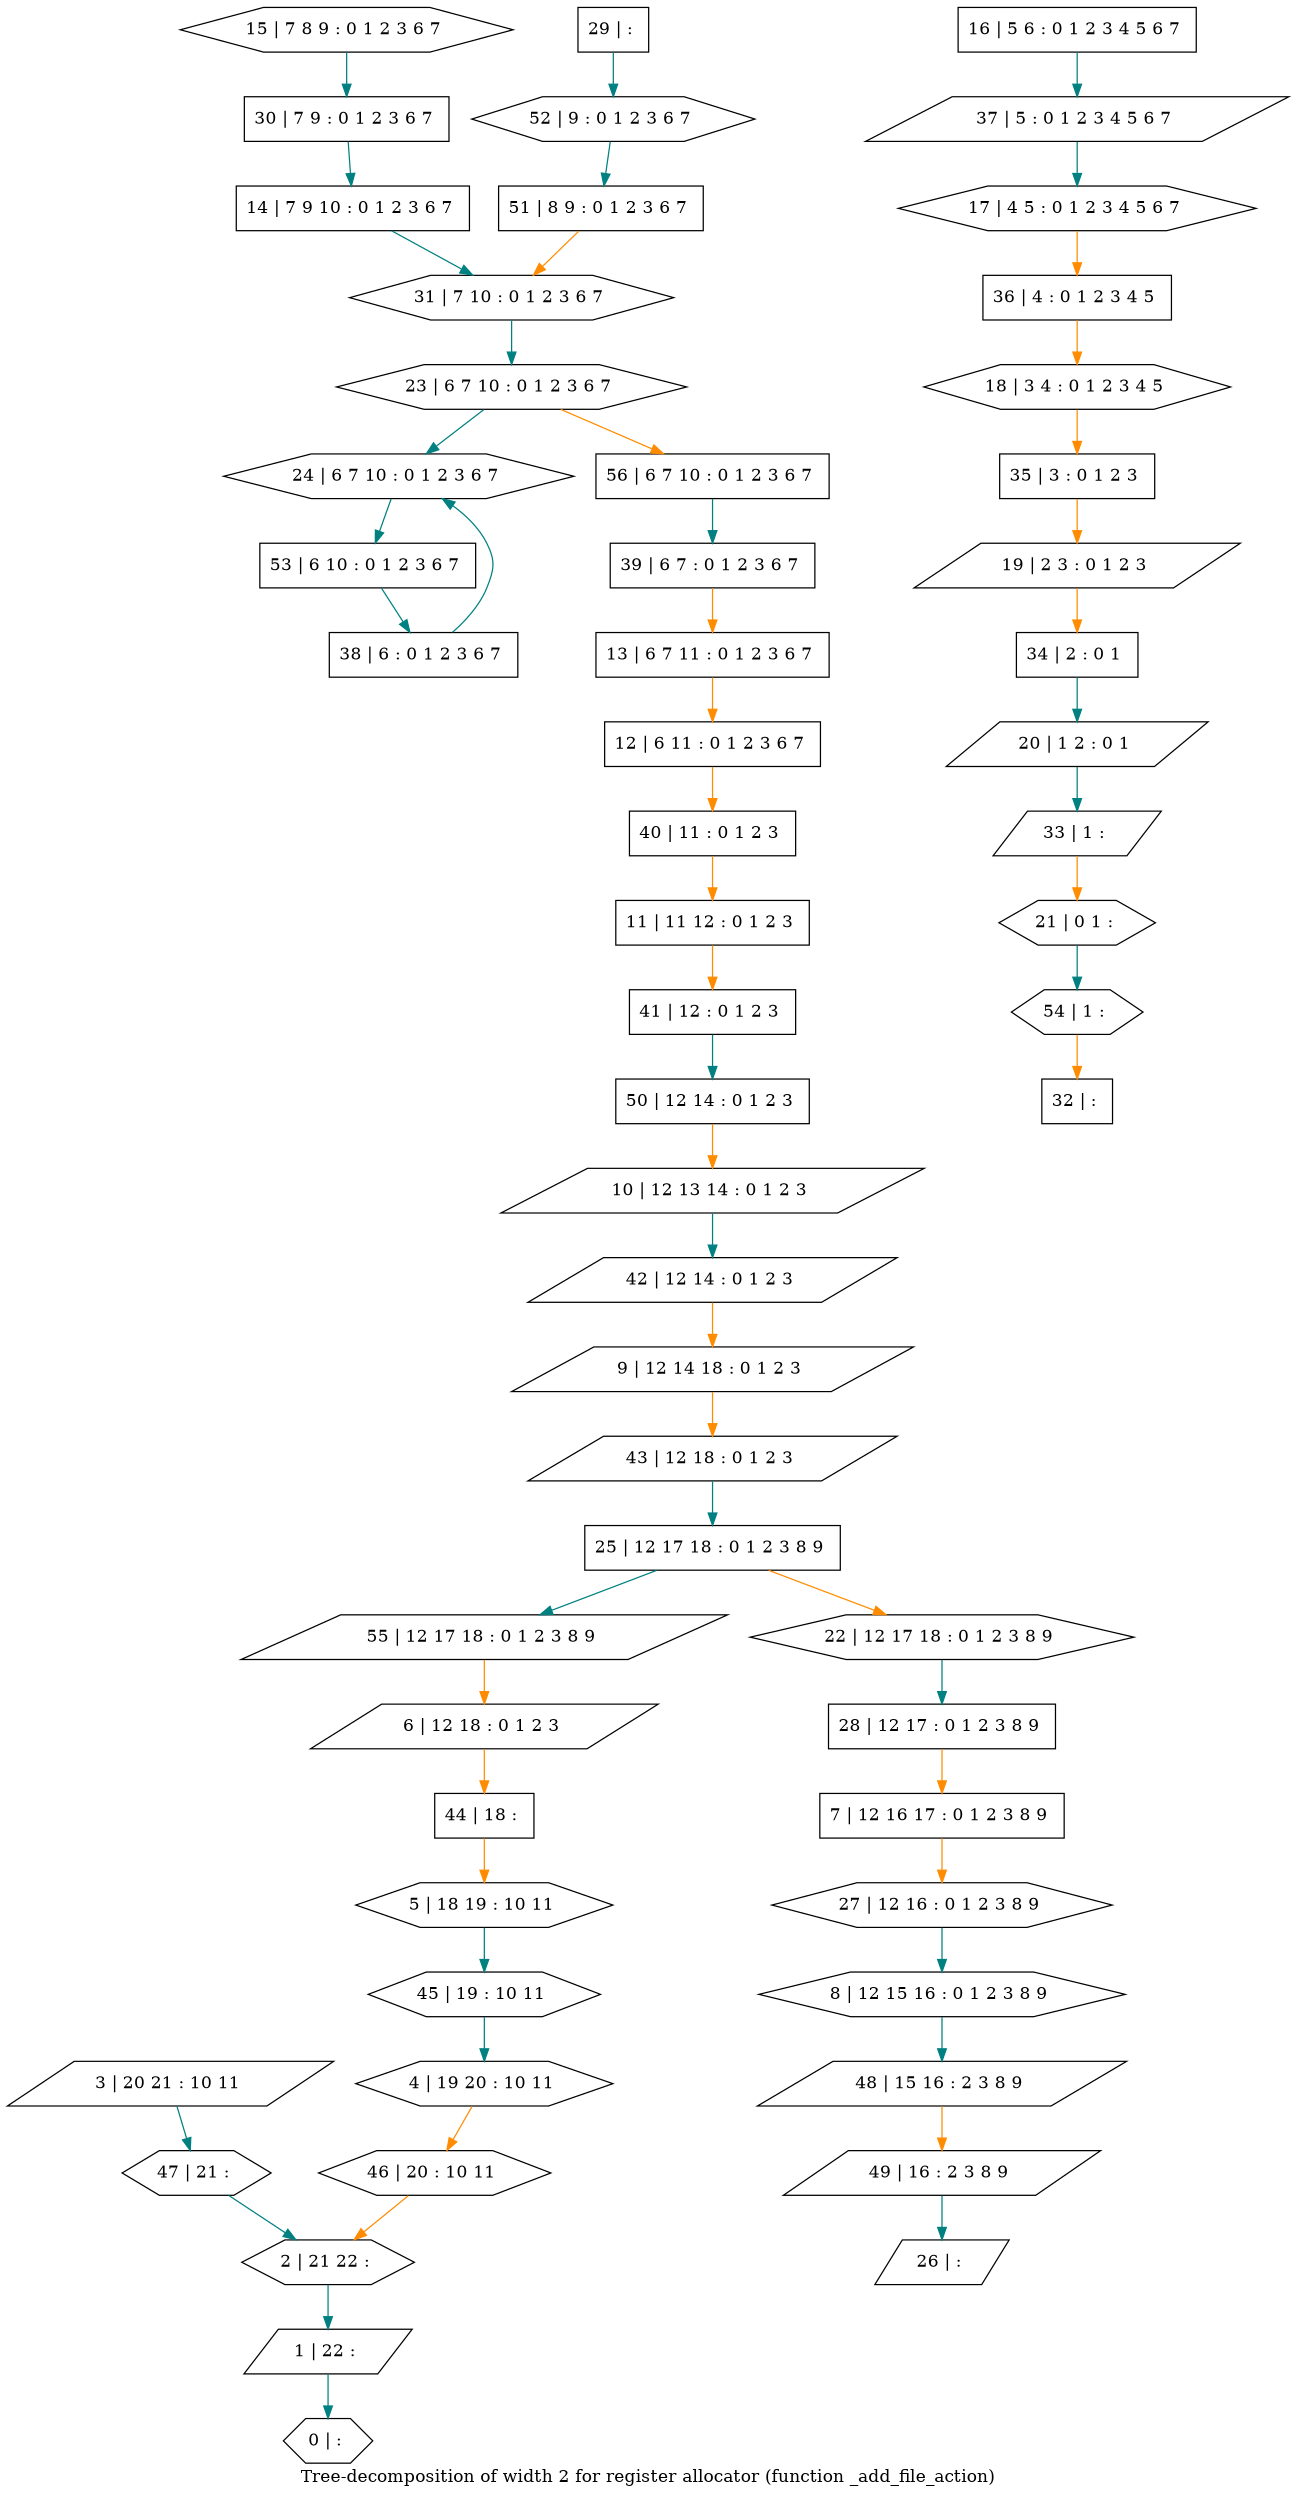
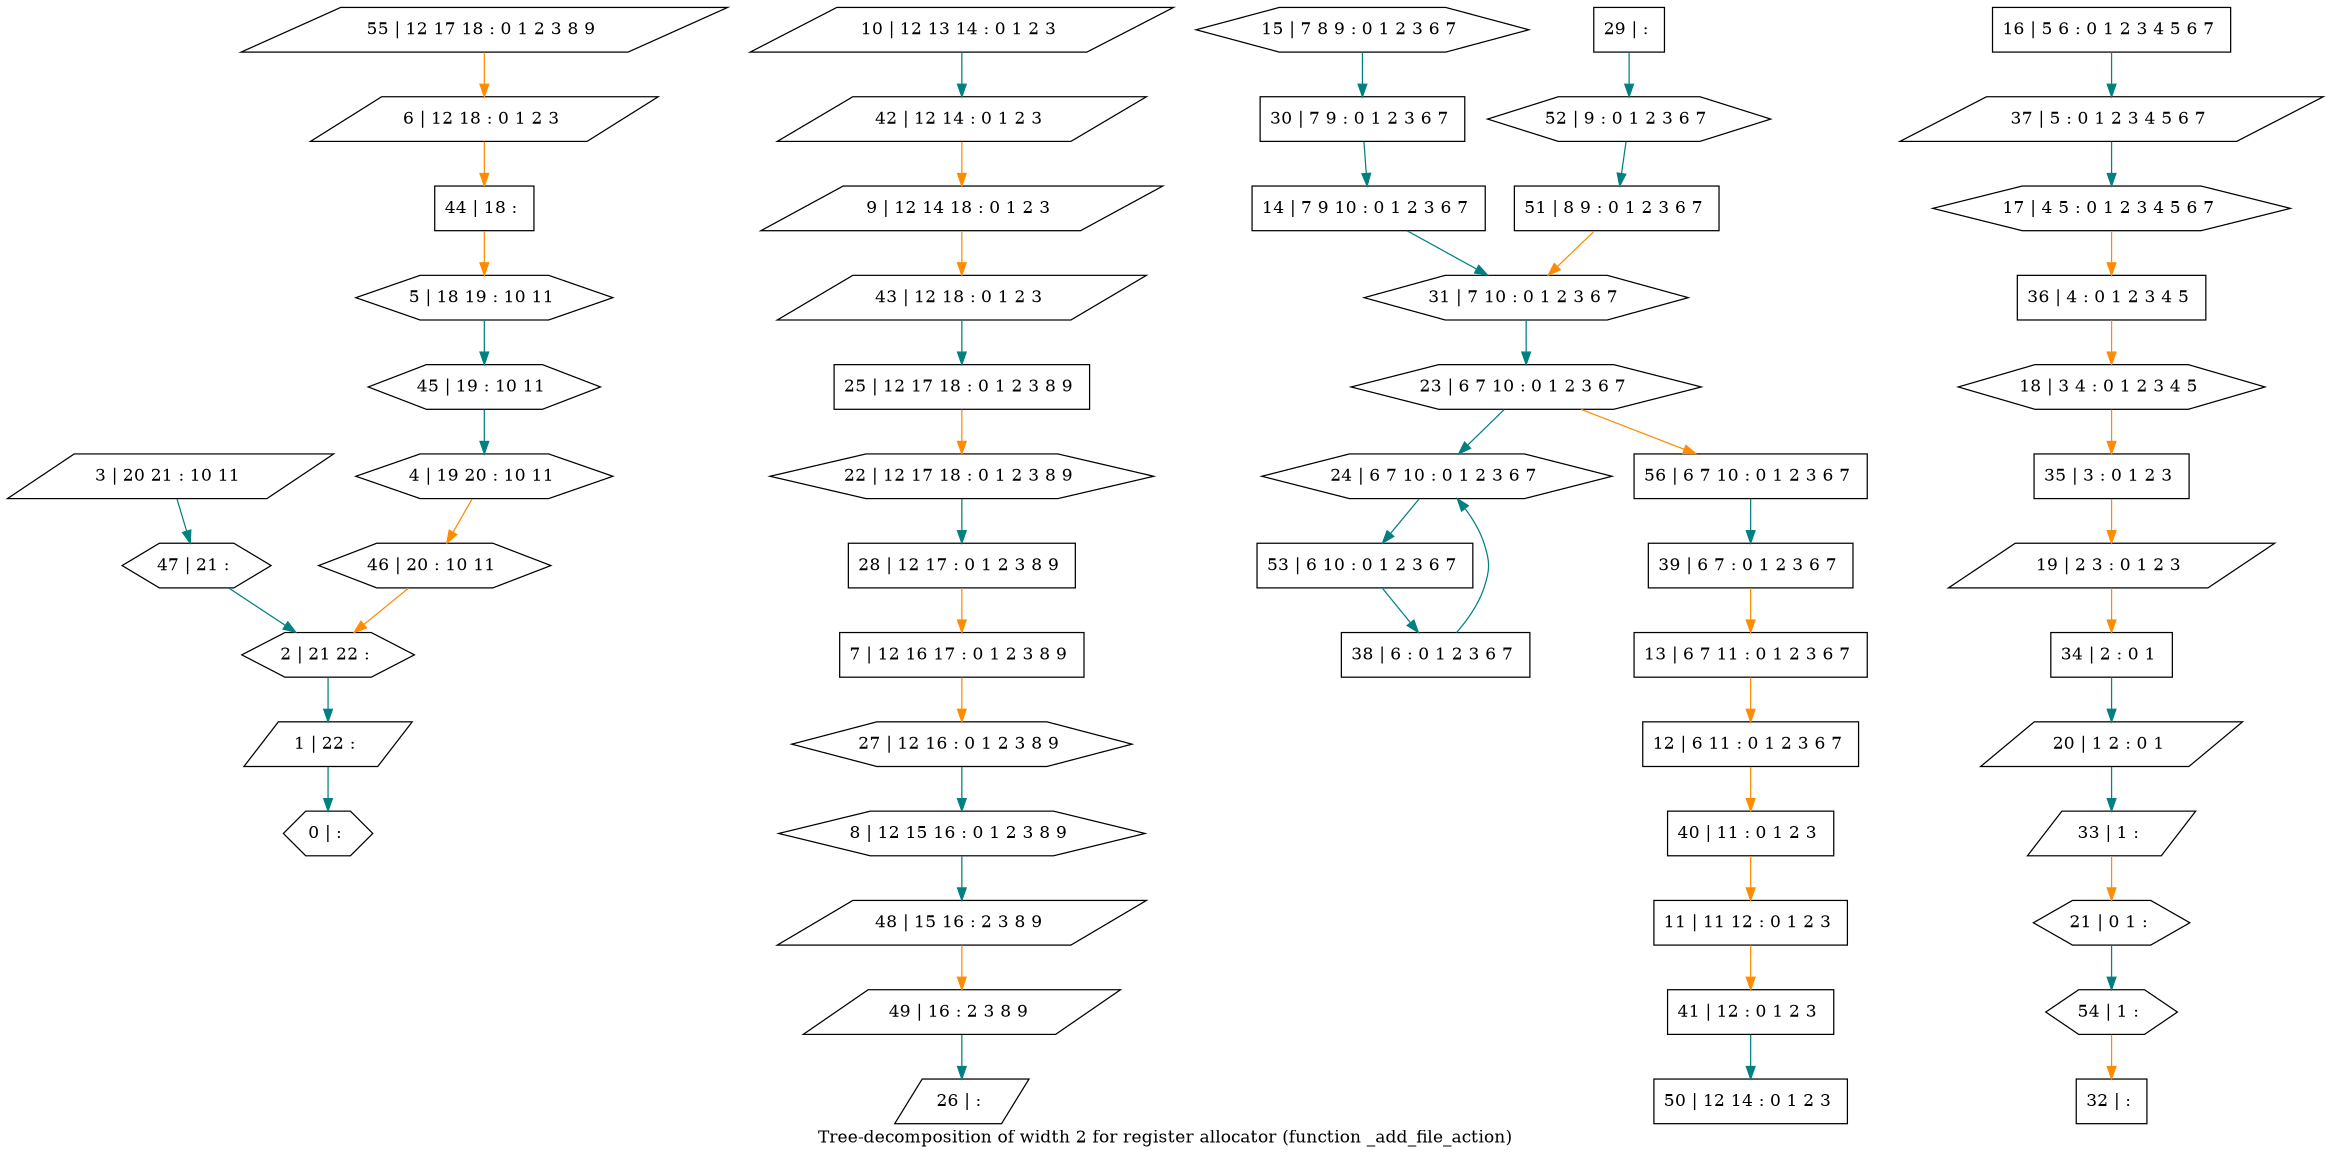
edge "50 | 12 14 : 0 1 2 3" -> "10 | 12 13 14 : 0 1 2 3": removed
edge "25 | 12 17 18 : 0 1 2 3 8 9" -> "55 | 12 17 18 : 0 1 2 3 8 9": removed
